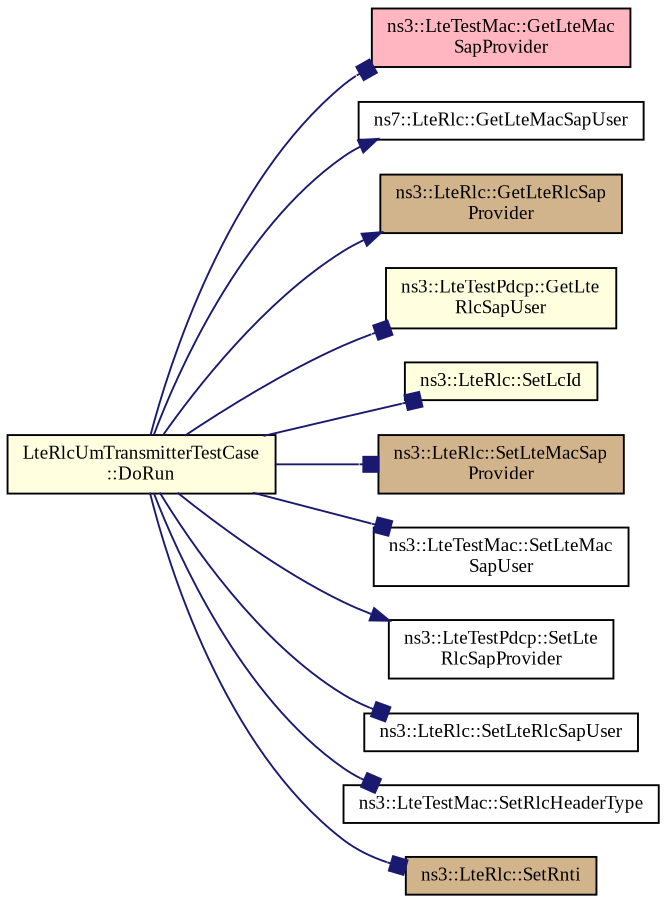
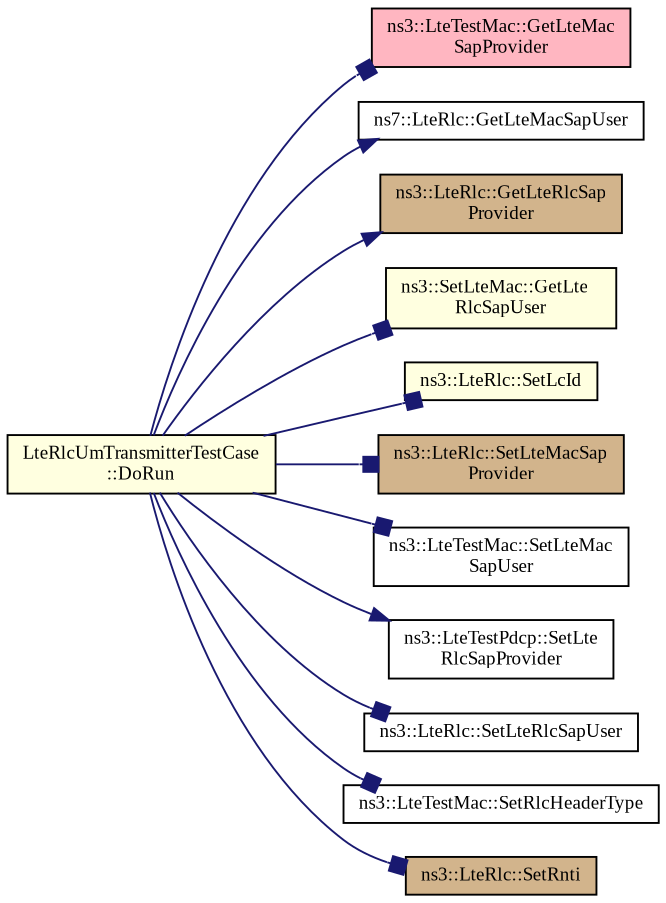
node "ns3::LteTestPdcp::GetLte RlcSapUser": label "ns3::LteTestPdcp::GetLte RlcSapUser" -> "ns3::SetLteMac::GetLte RlcSapUser"
